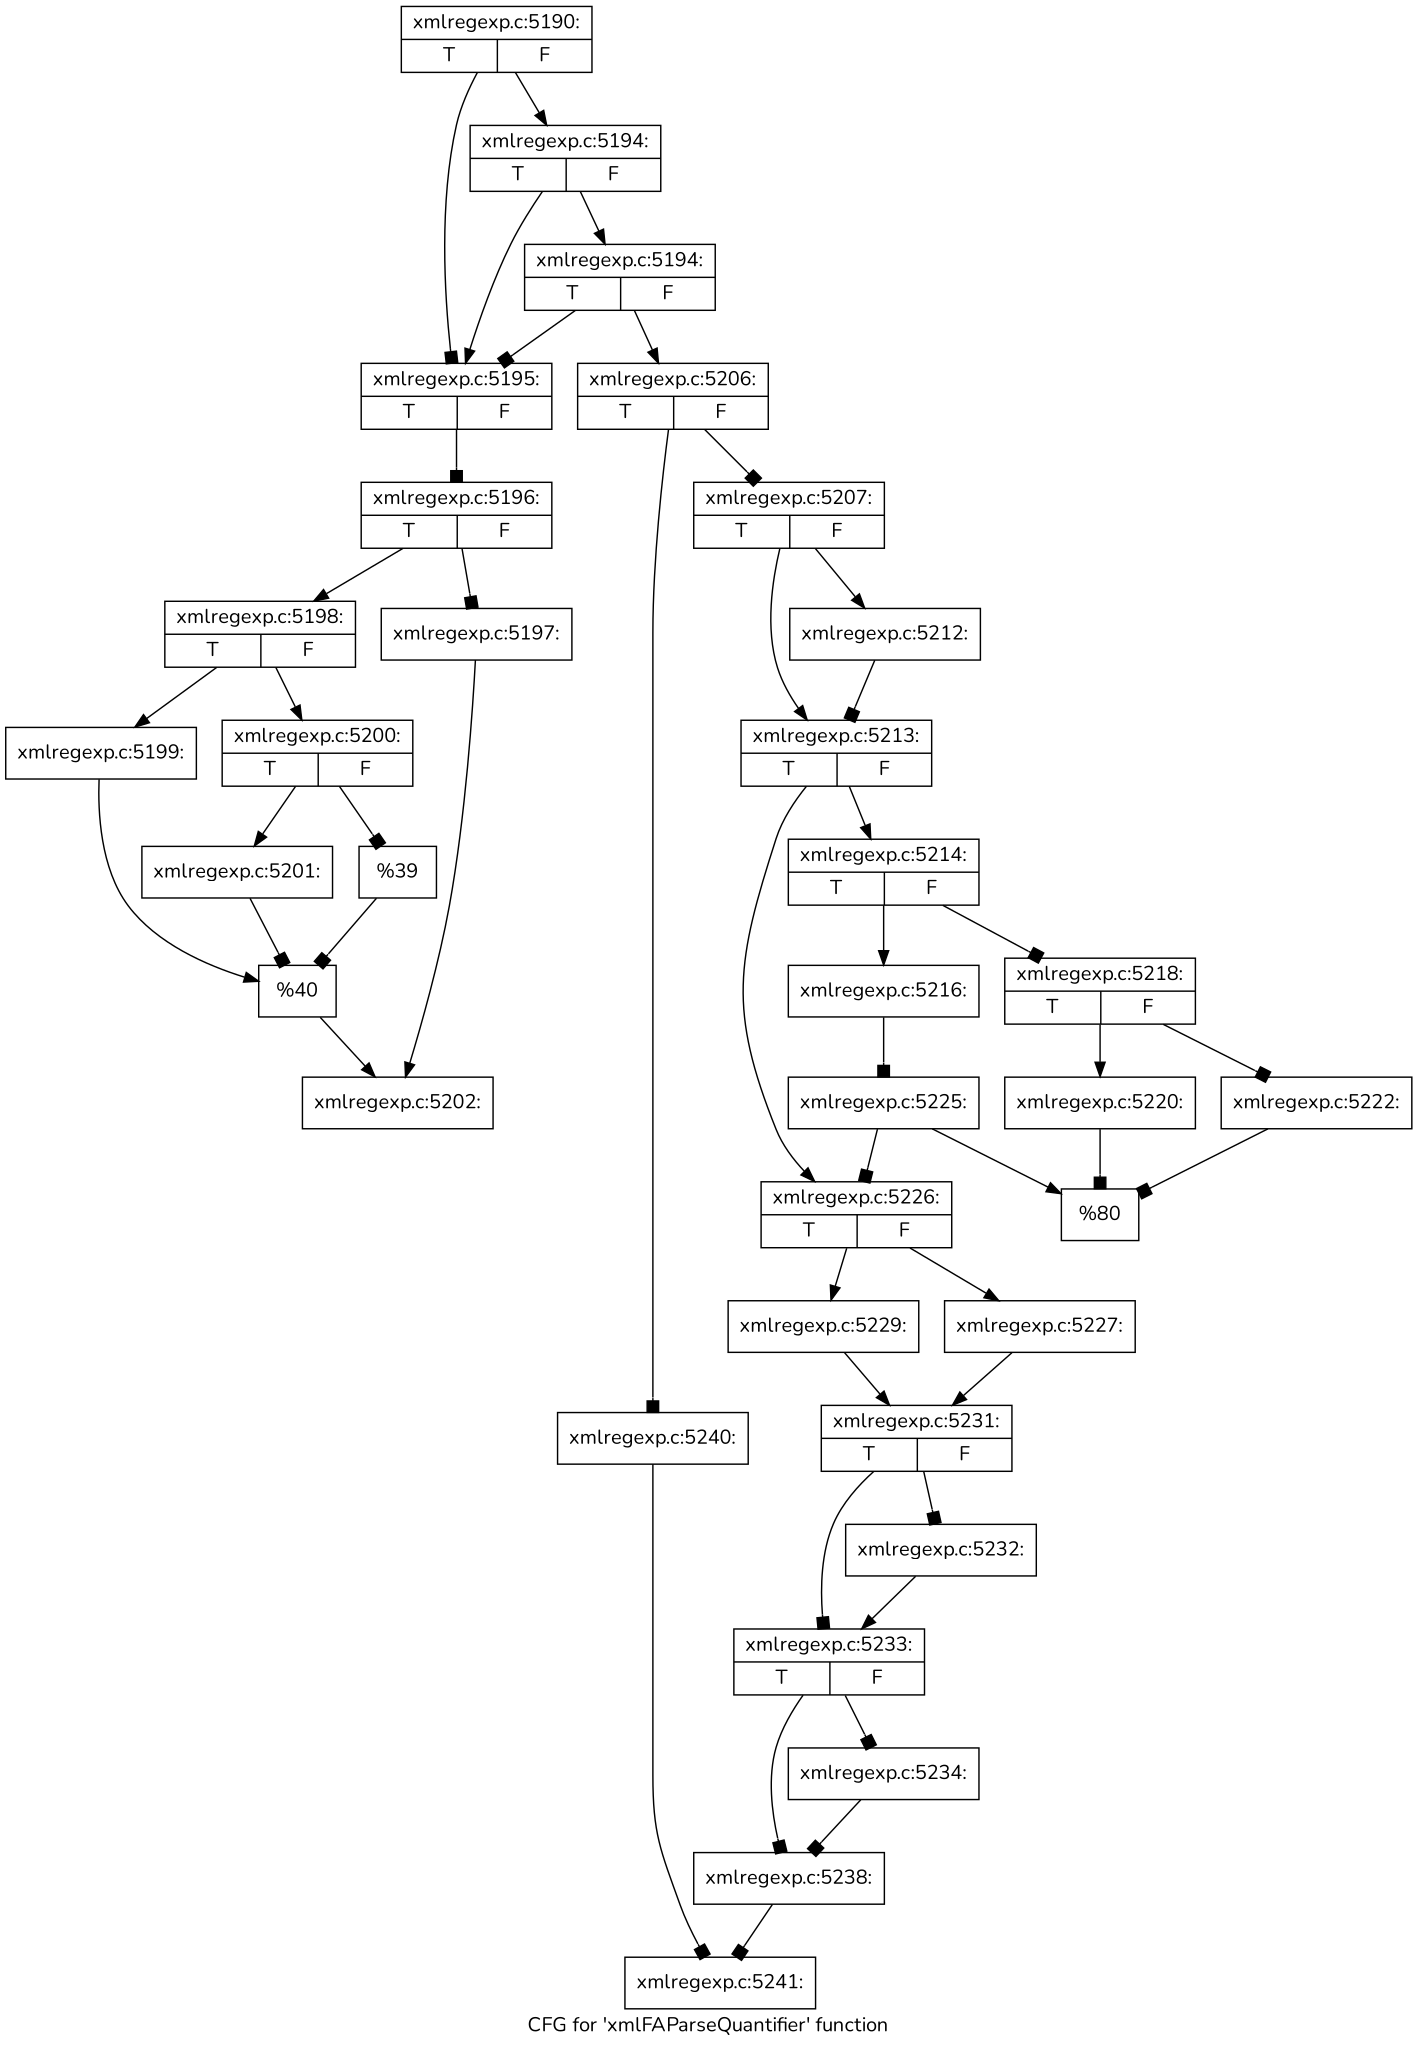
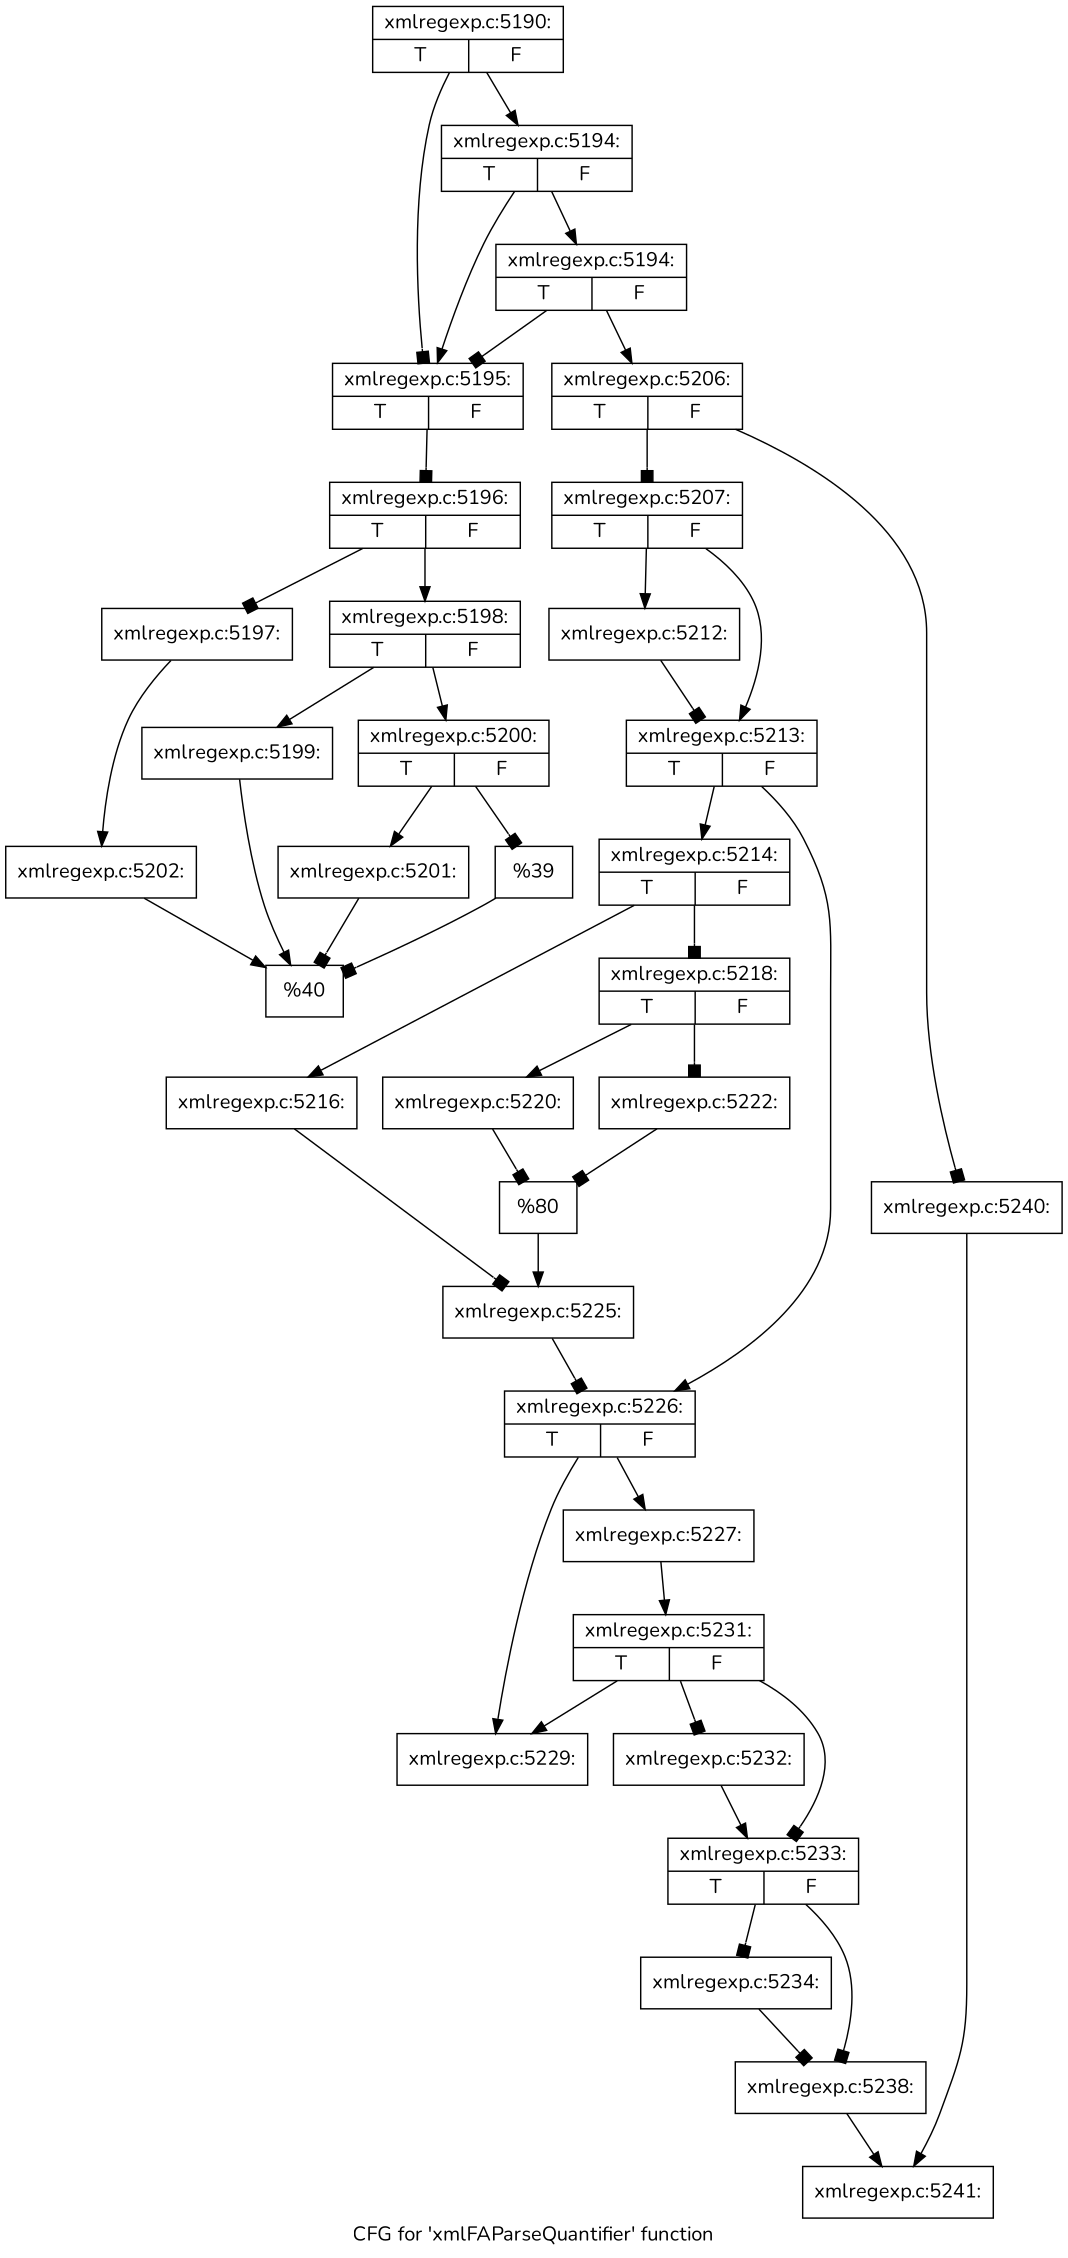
edge "%40" -> "xmlregexp.c:5202:": reversed
edge "xmlregexp.c:5225:" -> "%80": reversed
edge "xmlregexp.c:5229:" -> "xmlregexp.c:5231:": reversed
edge "xmlregexp.c:5240:" -> "xmlregexp.c:5241:": arrowhead box -> normal
edge "xmlregexp.c:5238:" -> "xmlregexp.c:5241:": arrowhead box -> normal
